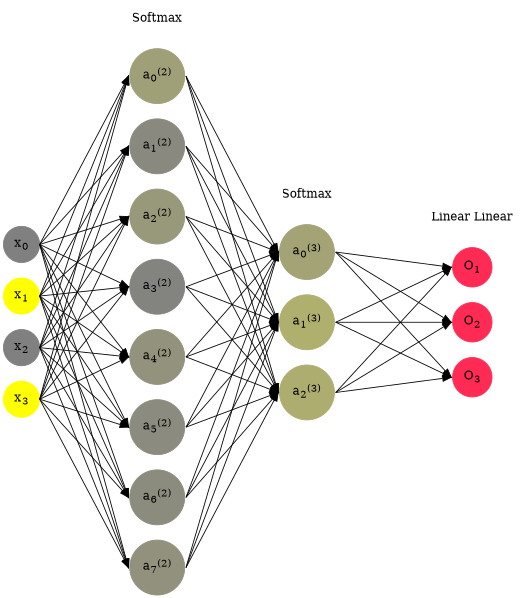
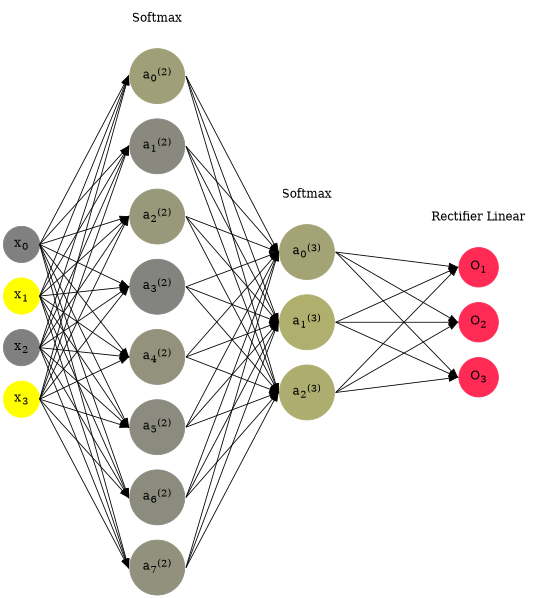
node "Linear Linear": label "Linear Linear" -> "Rectifier Linear"
